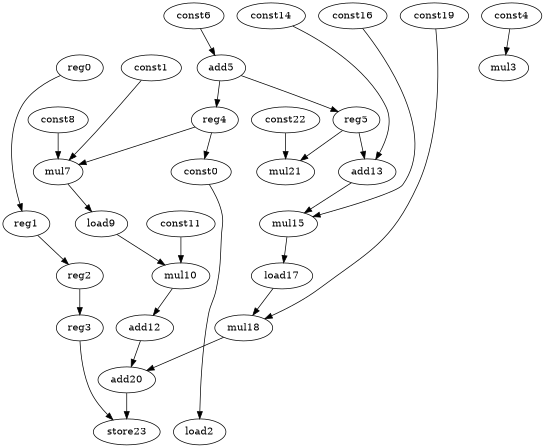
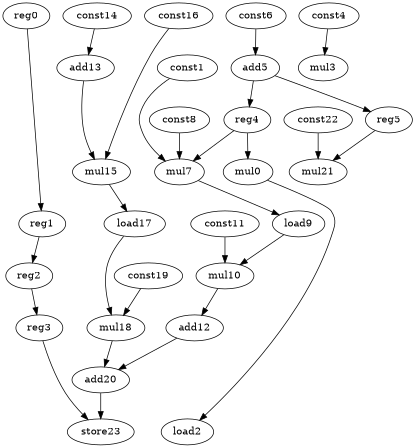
edge "reg5" -> "add13": removed
node "const0": label "const0" -> "mul0"
